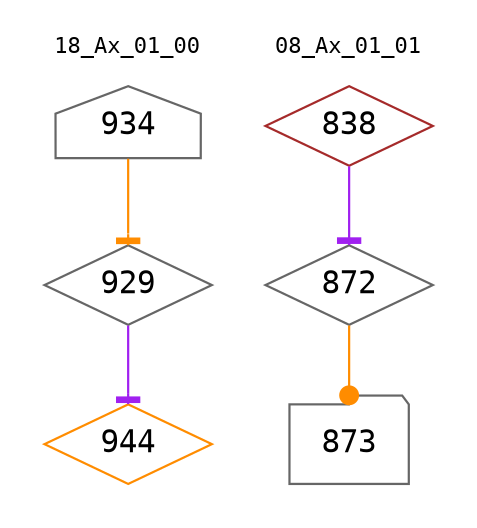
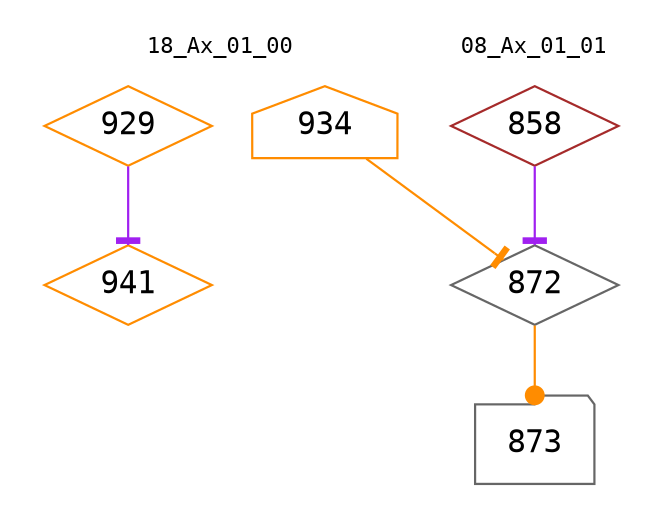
node "934": color gray40 -> darkorange
node "838": label "838" -> "858"
edge "934" -> "929": now "934" -> "872"
node "929": color gray40 -> darkorange
node "944": label "944" -> "941"
